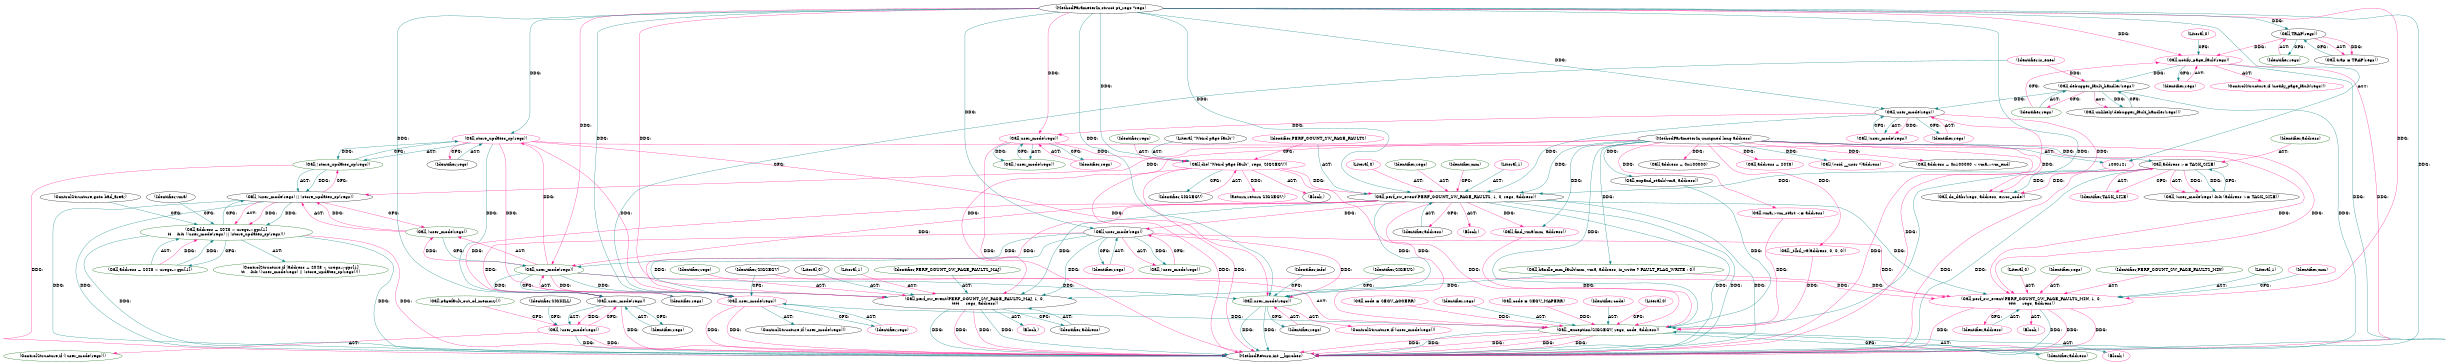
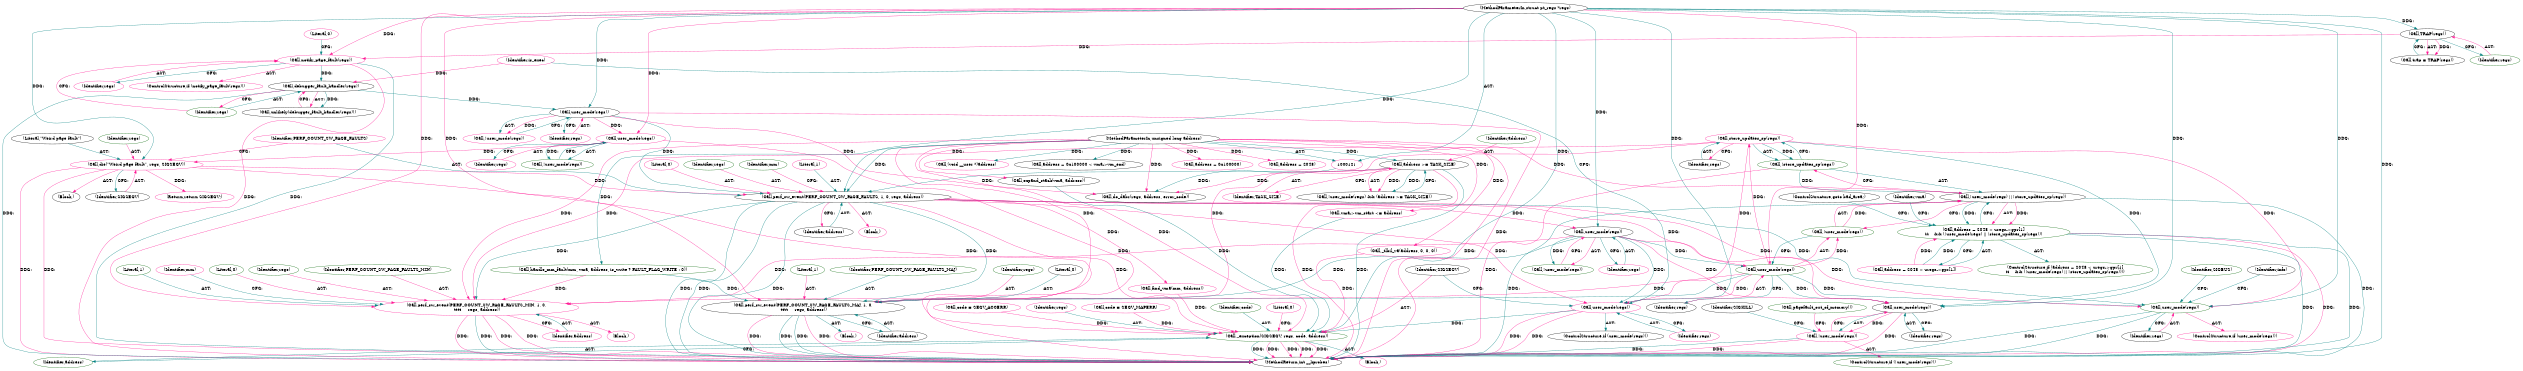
edge "(MethodParameterIn,struct pt_regs *regs)" -> "(Call,store_updates_sp(regs))": removed, label "DDG:"
edge "(Call,unlikely(debugger_fault_handler(regs)))" -> "(Call,debugger_fault_handler(regs))": color teal -> deeppink
edge "(MethodParameterIn,unsigned long address)" -> "(Call,expand_stack(vma, address))": color teal -> deeppink
edge "(MethodParameterIn,unsigned long address)" -> "(Call,address + 0x100000 < vma->vm_end)": color deeppink -> teal
edge "(MethodParameterIn,unsigned long address)" -> "(Call,find_vma(mm, address))": removed, label "DDG:"
node "(Call,address + 0x100000)": color black -> deeppink
edge "(MethodParameterIn,unsigned long address)" -> "(Call,_exception(SIGSEGV, regs, code, address))": color teal -> deeppink
node "(Call,address + 2048 < uregs->gpr[1])": color darkgreen -> deeppink
node "(Identifier,code)": color deeppink -> darkgreen
edge "(Call,vma->vm_start <= address)" -> "(Call,_exception(SIGSEGV, regs, code, address))": color deeppink -> teal
